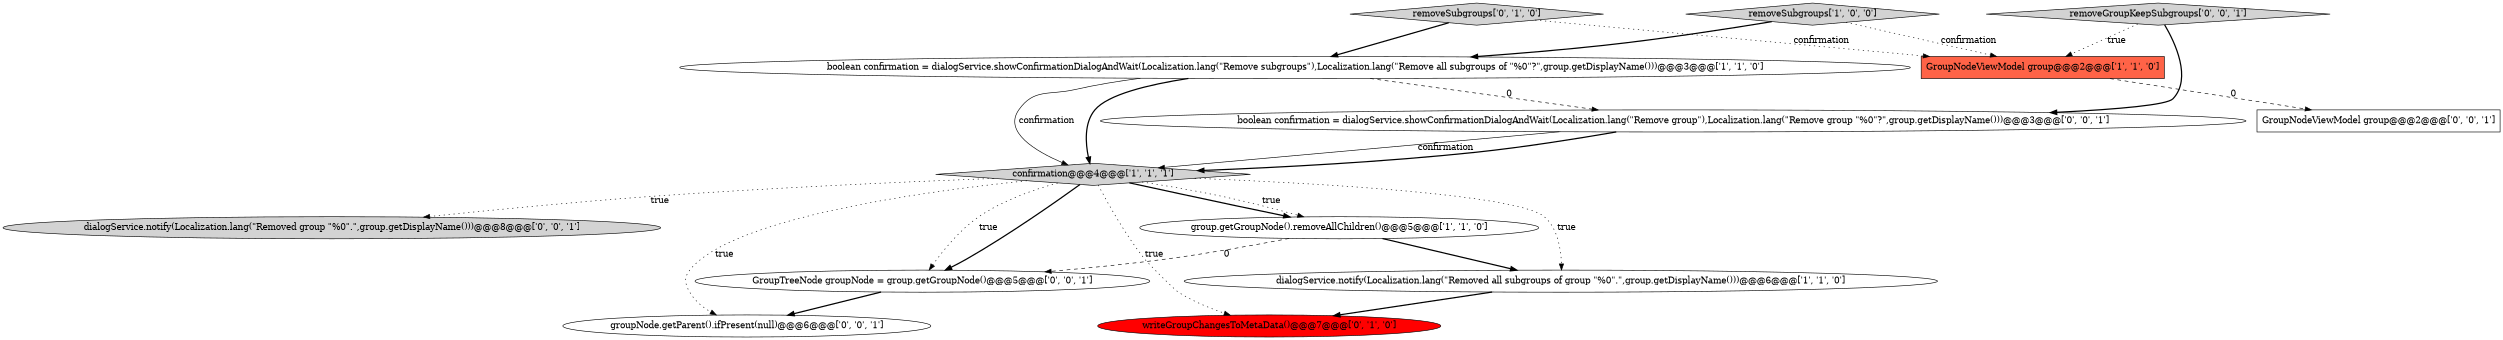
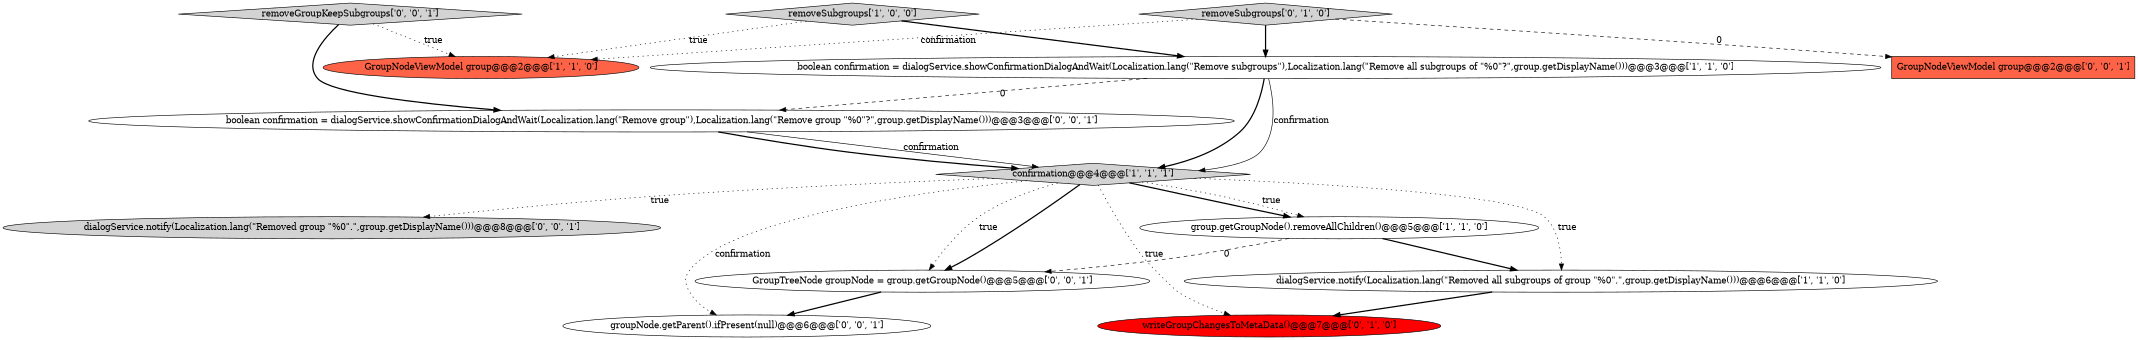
edge "removeSubgroups['1', '0', '0']" -> "GroupNodeViewModel group@@@2@@@['1', '1', '0']": label "confirmation" -> "true"
node "GroupNodeViewModel group@@@2@@@['1', '1', '0']": shape box -> ellipse
edge "GroupNodeViewModel group@@@2@@@['1', '1', '0']" -> "GroupNodeViewModel group@@@2@@@['0', '0', '1']": now "removeSubgroups['0', '1', '0']" -> "GroupNodeViewModel group@@@2@@@['0', '0', '1']"
node "GroupNodeViewModel group@@@2@@@['0', '0', '1']": fillcolor white -> tomato
edge "confirmation@@@4@@@['1', '1', '1']" -> "groupNode.getParent().ifPresent(null)@@@6@@@['0', '0', '1']": label "true" -> "confirmation"
